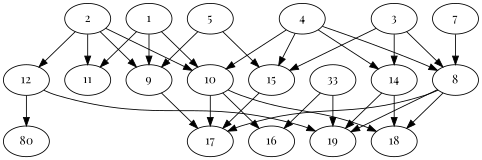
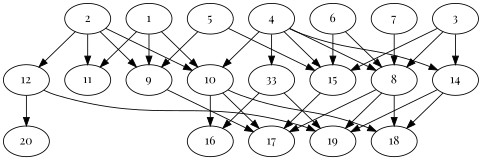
node "6": added
edge "4" -> "33": added
node "80": label "80" -> "20"
